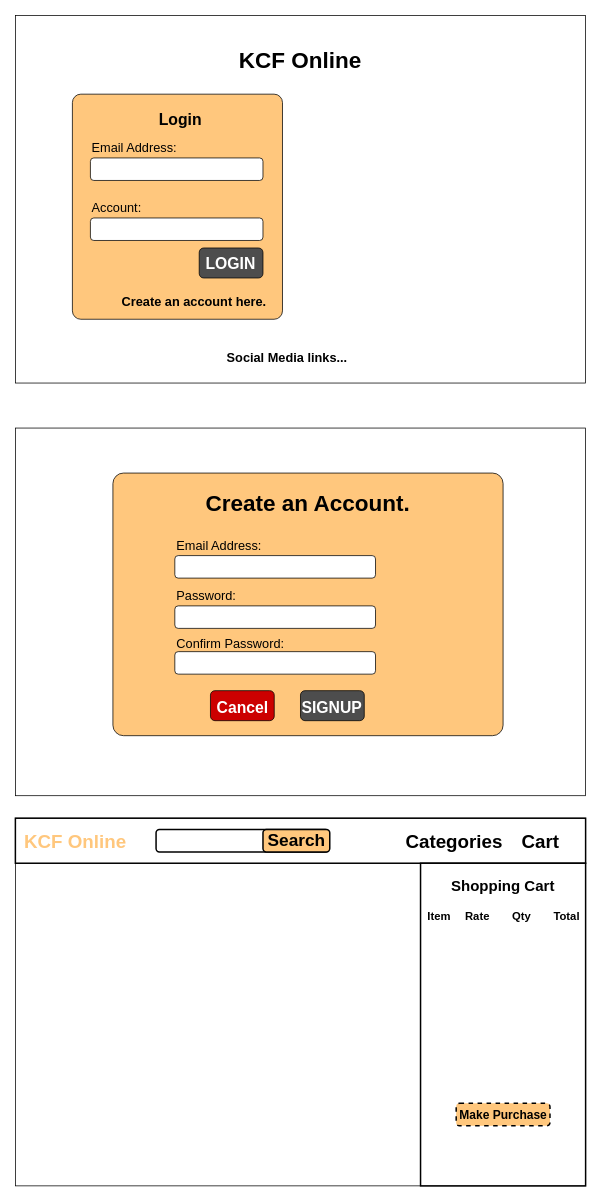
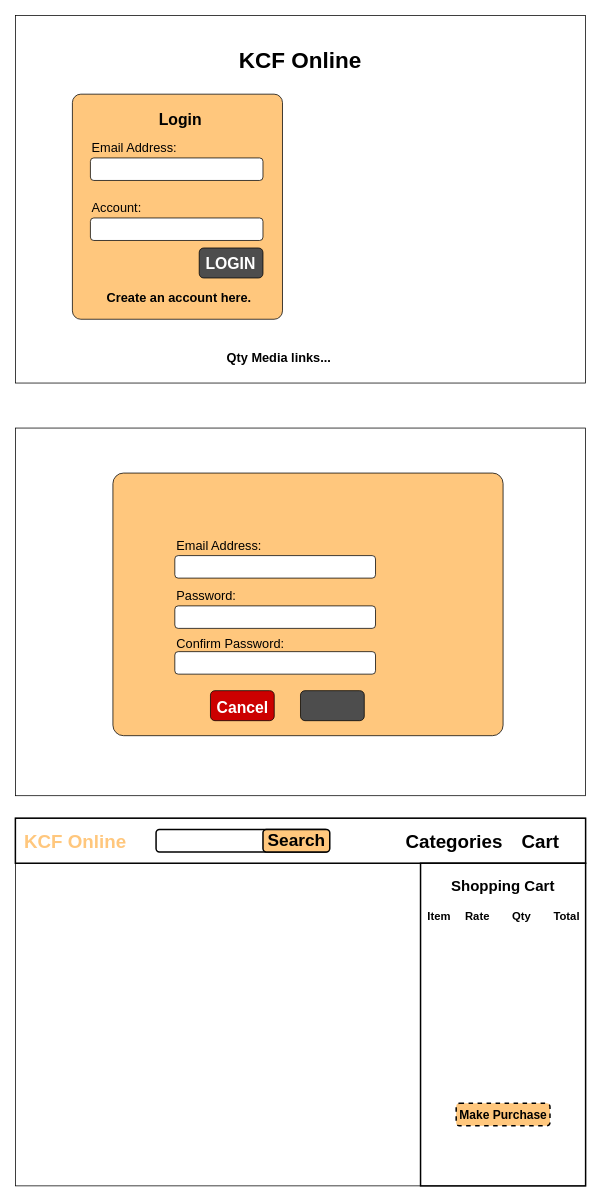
node "Create an account here.": moved (195, 300) -> (180, 297)
node "Social Media links...": label "Social Media links..." -> "Qty Media links..."
node "Create an Account.": removed
node "SIGNUP": removed
